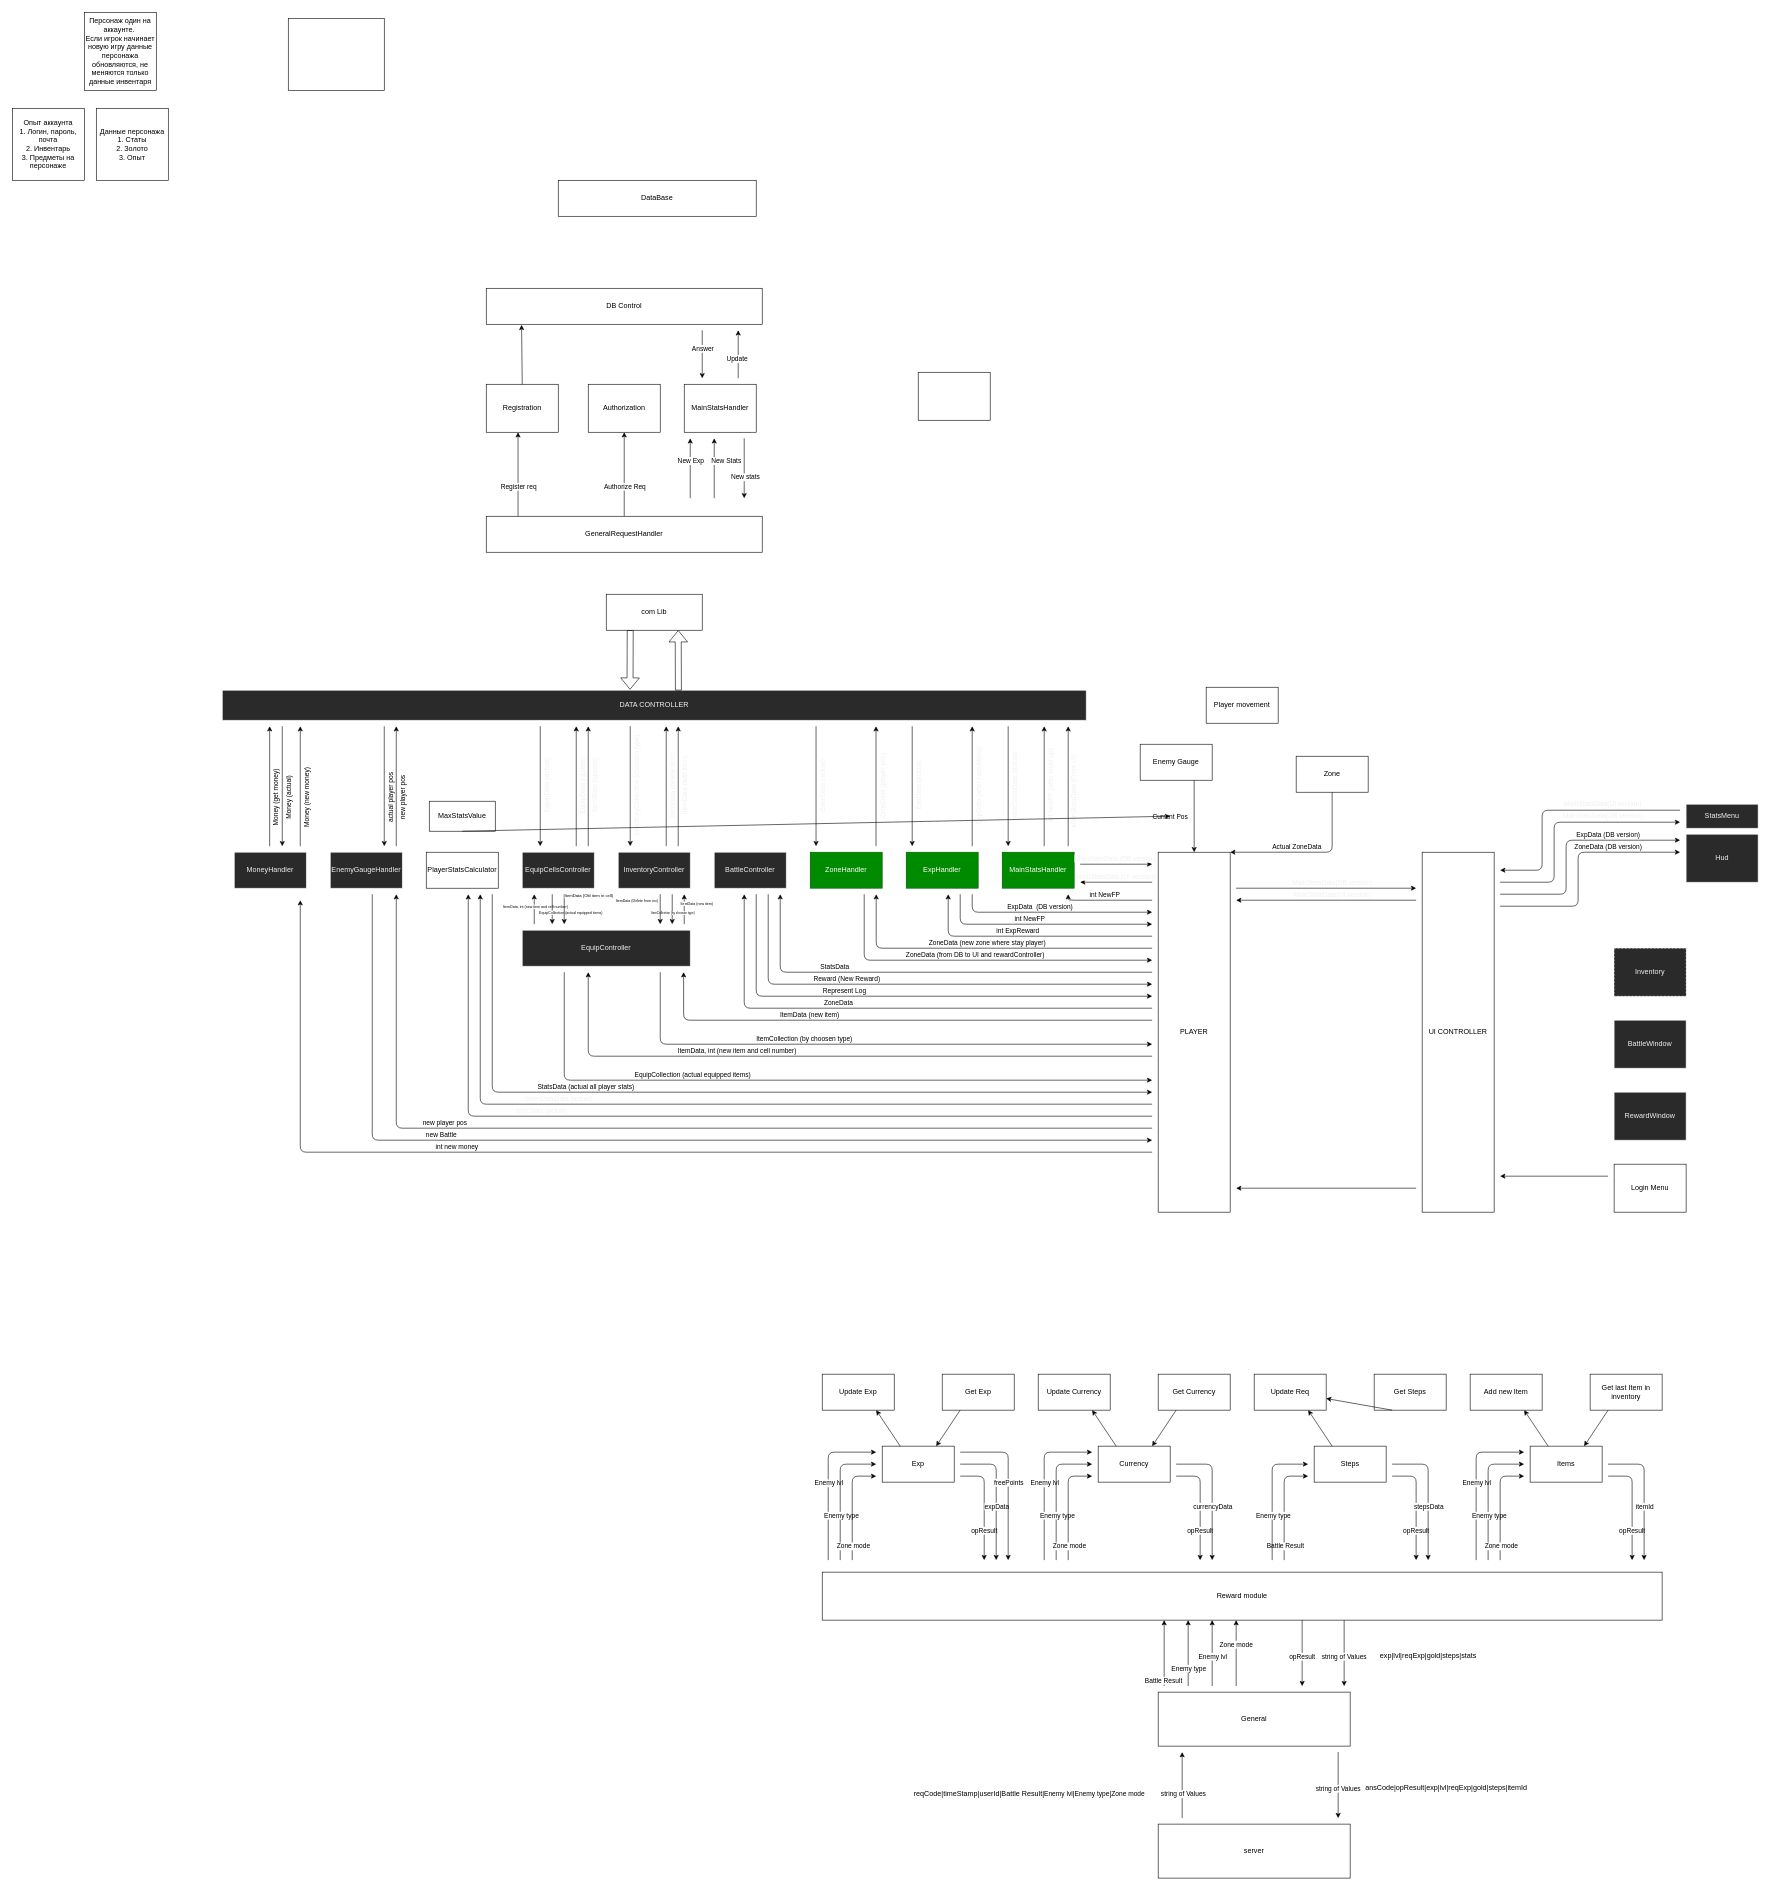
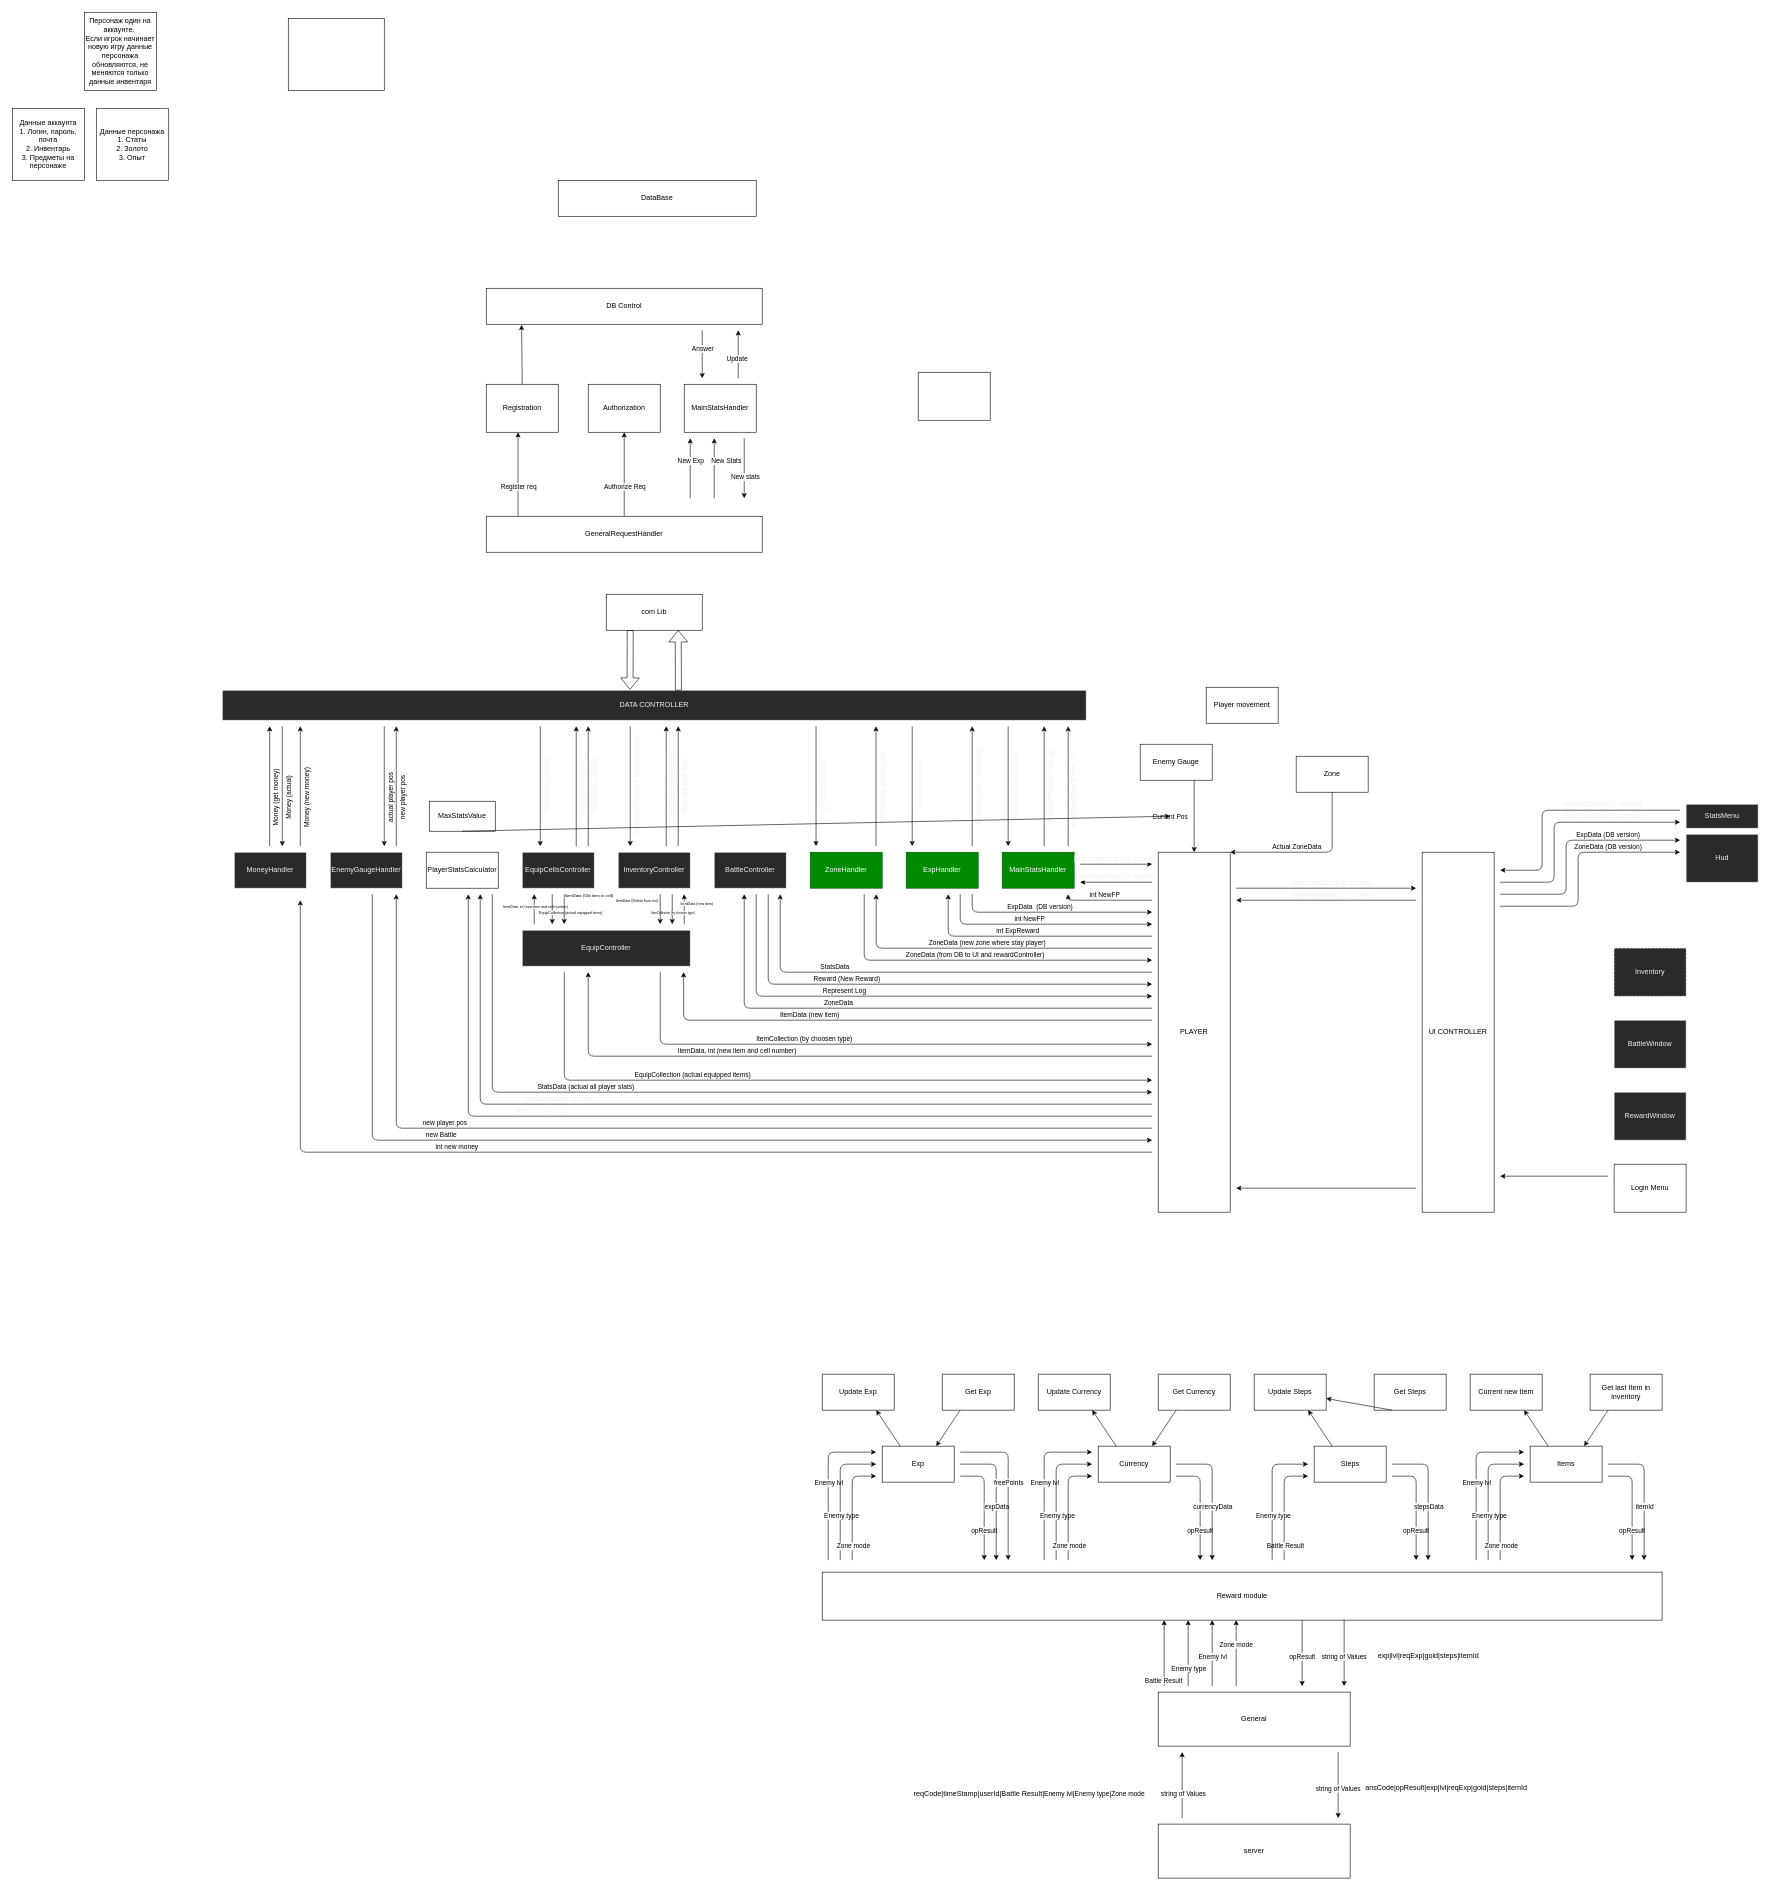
node "Опыт аккаунта 1. Логин, пароль, почта 2. Инвентарь 3. Предметы на персонаже": label "Опыт аккаунта 1. Логин, пароль, почта 2. Инвентарь 3. Предметы на персонаже" -> "Данные аккаунта 1. Логин, пароль, почта 2. Инвентарь 3. Предметы на персонаже"
node "Update Req": label "Update Req" -> "Update Steps"
node "Add new Item": label "Add new Item" -> "Current new Item"
node "exp|lvl|reqExp|gold|steps|stats": label "exp|lvl|reqExp|gold|steps|stats" -> "exp|lvl|reqExp|gold|steps|itemId"
